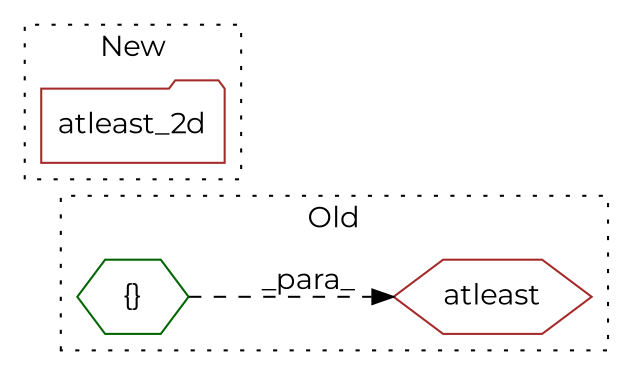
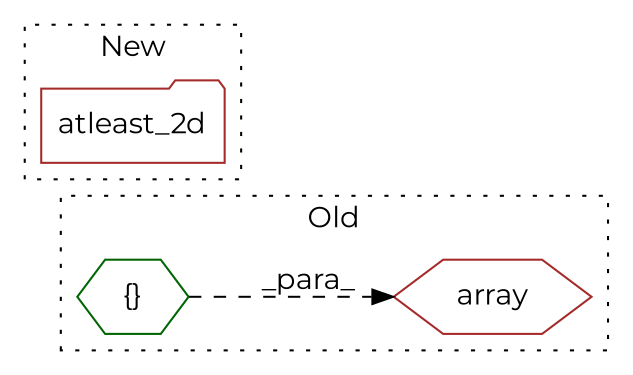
node "atleast": label "atleast" -> "array"
